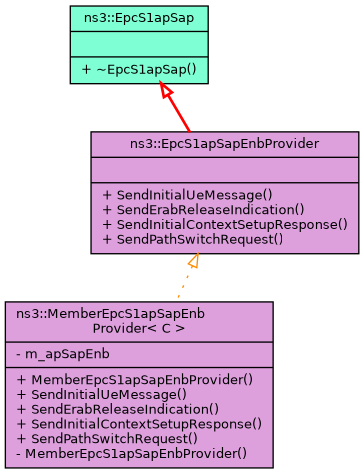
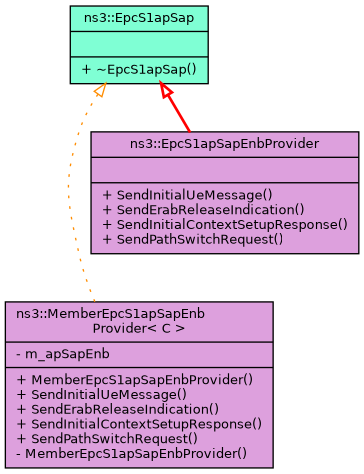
edge "ns3::MemberEpcS1apSapEnb" -> "ns3::EpcS1apSapEnbProvider": now "ns3::MemberEpcS1apSapEnb" -> "ns3::EpcS1apSap"
